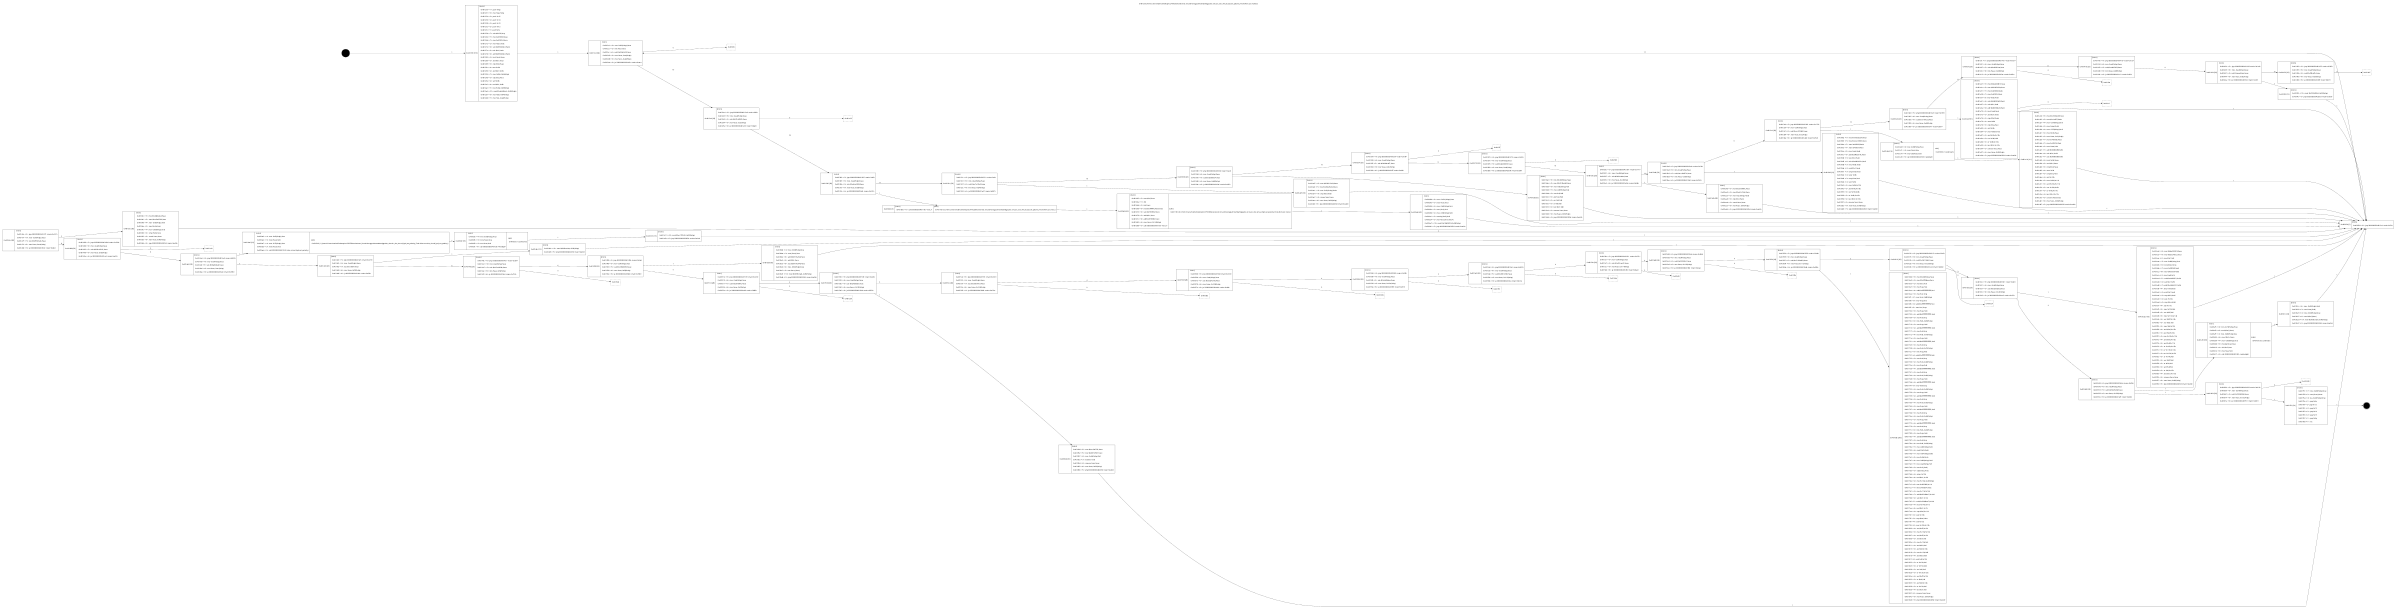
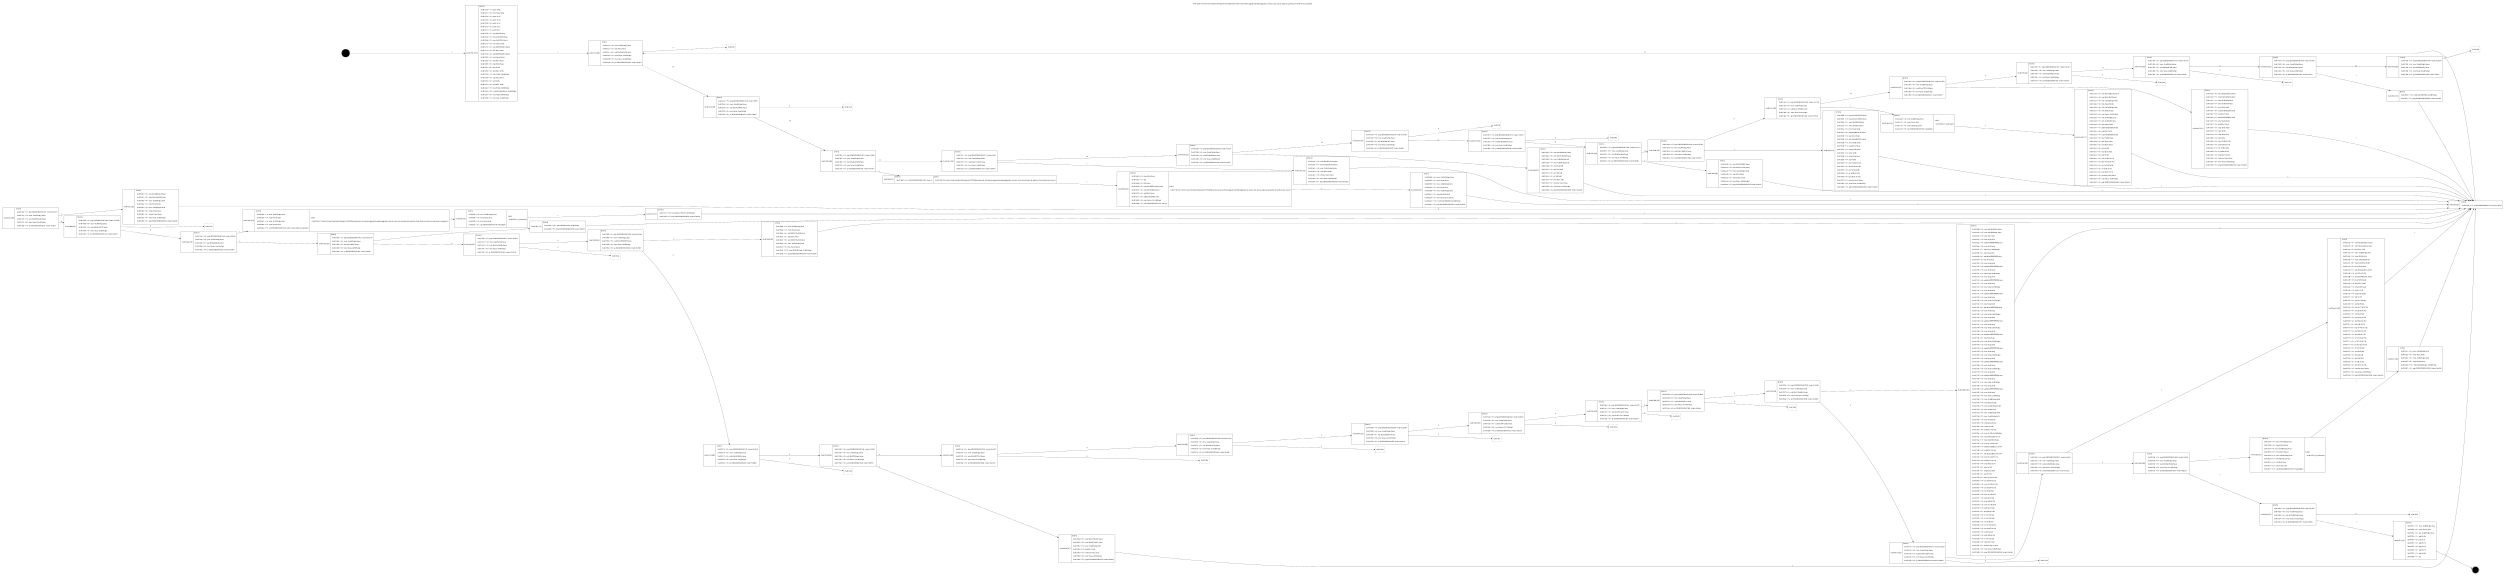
edge "0x401e47 [91]" -> "0x401c10": now "0x401418 [28]" -> "0x401c10"
edge "0x4016db [370]" -> "0x40205d [5]": added, label "1"
